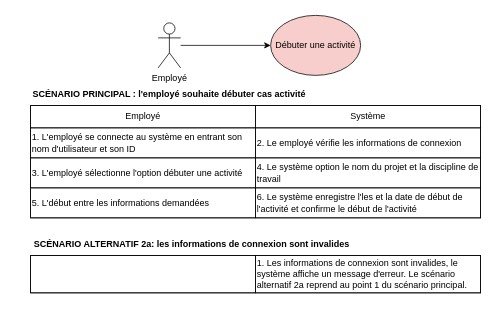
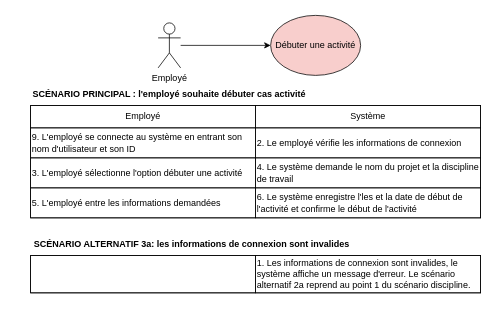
node "1. L'employé se connecte au système en entrant son nom d'utilisateur et son ID": label "1. L'employé se connecte au système en entrant son nom d'utilisateur et son ID" -> "9. L'employé se connecte au système en entrant son nom d'utilisateur et son ID"
node "4. Le système option le nom du projet et la discipline de travail": label "4. Le système option le nom du projet et la discipline de travail" -> "4. Le système demande le nom du projet et la discipline de travail"
node "5. L'début entre les informations demandées": label "5. L'début entre les informations demandées" -> "5. L'employé entre les informations demandées"
node "SCÉNARIO ALTERNATIF 2a: les informations de connexion sont invalides": label "SCÉNARIO ALTERNATIF 2a: les informations de connexion sont invalides" -> "SCÉNARIO ALTERNATIF 3a: les informations de connexion sont invalides"
node "1. Les informations de connexion sont invalides, le système affiche un message d'erreur. Le scénario alternatif 2a reprend au point 1 du scénario principal.": label "1. Les informations de connexion sont invalides, le système affiche un message d'erreur. Le scénario alternatif 2a reprend au point 1 du scénario principal." -> "1. Les informations de connexion sont invalides, le système affiche un message d'erreur. Le scénario alternatif 2a reprend au point 1 du scénario discipline."
